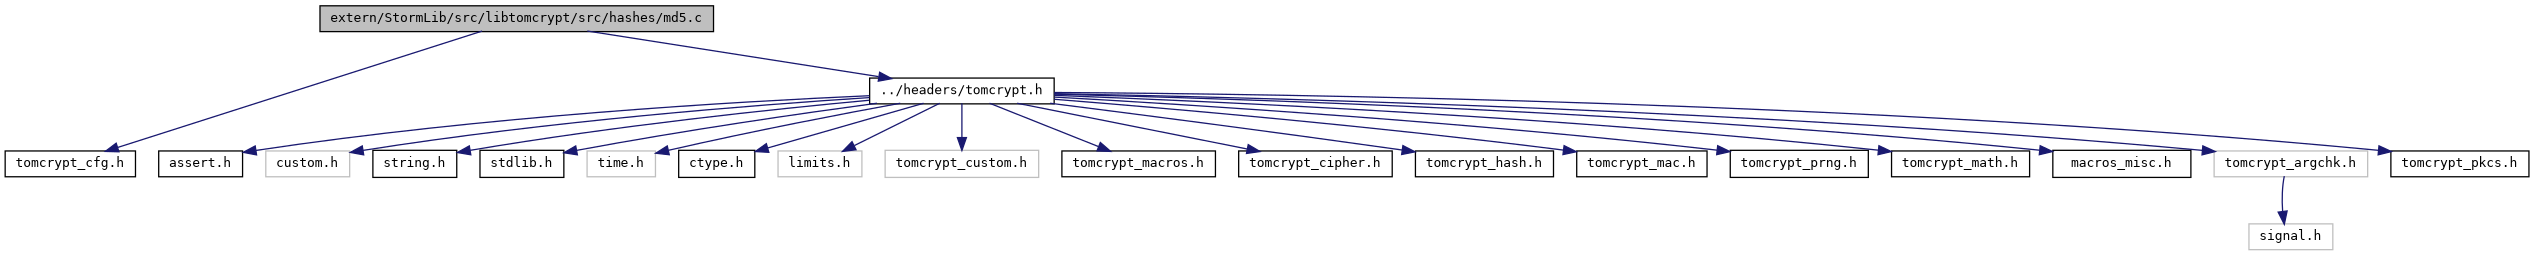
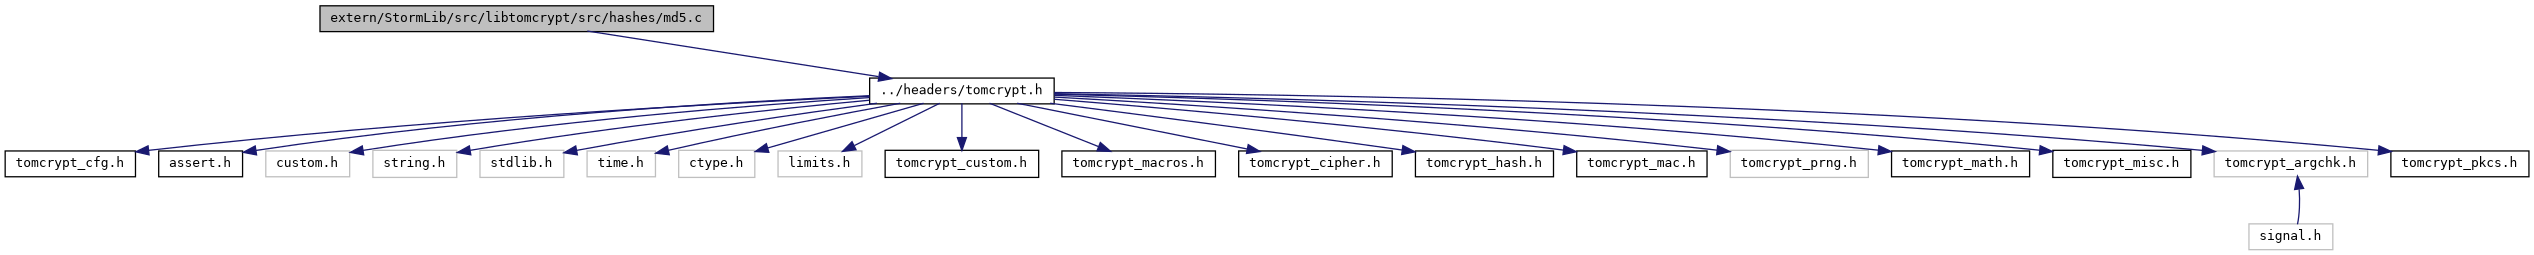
edge "extern/StormLib/src/libtomcrypt/src/hashes/md5.c" -> "tomcrypt_cfg.h": now "../headers/tomcrypt.h" -> "tomcrypt_cfg.h"
node "string.h": color black -> grey75
node "stdlib.h": color black -> grey75
node "ctype.h": color black -> grey75
node "tomcrypt_custom.h": color grey75 -> black
node "tomcrypt_prng.h": color black -> grey75
node "macros_misc.h": label "macros_misc.h" -> "tomcrypt_misc.h"
edge "tomcrypt_argchk.h" -> "signal.h": reversed
